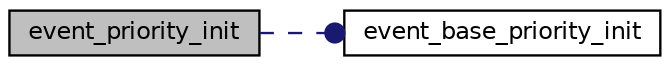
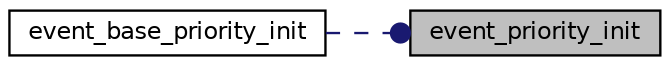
edge "event_priority_init" -> "event_base_priority_init": reversed
